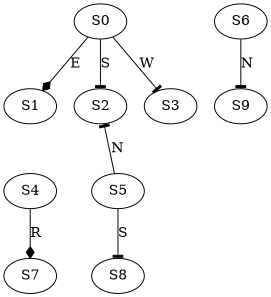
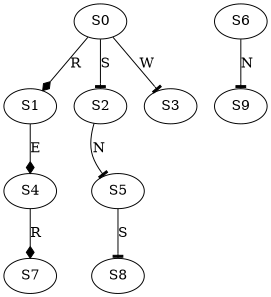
edge "S0" -> "S1": label "E" -> "R"
edge "S1" -> "S4": added, label "E"
edge "S5" -> "S2": reversed
